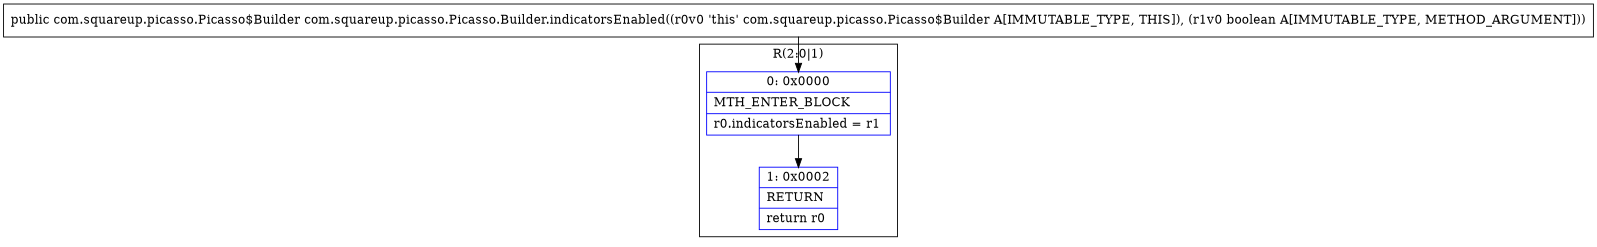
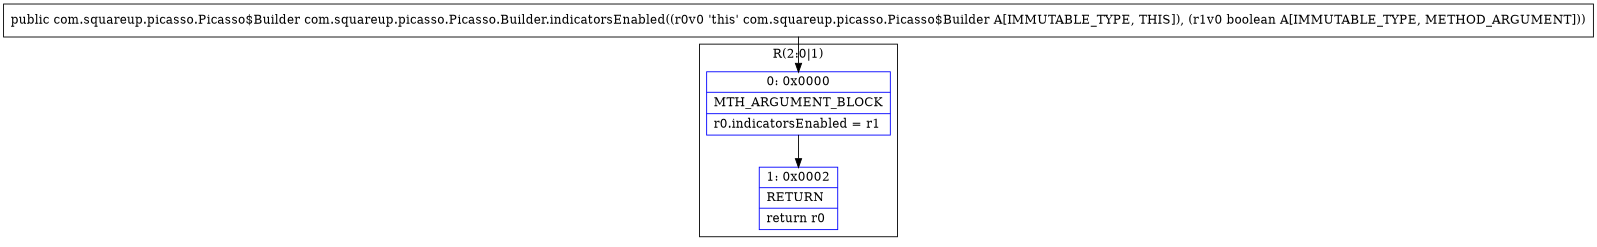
node "0: 0x0000": text "MTH_ENTER_BLOCK" -> "MTH_ARGUMENT_BLOCK"
